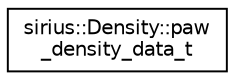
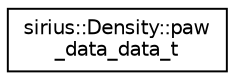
node "sirius::Density::paw _density_data_t": label "sirius::Density::paw _density_data_t" -> "sirius::Density::paw _data_data_t"
